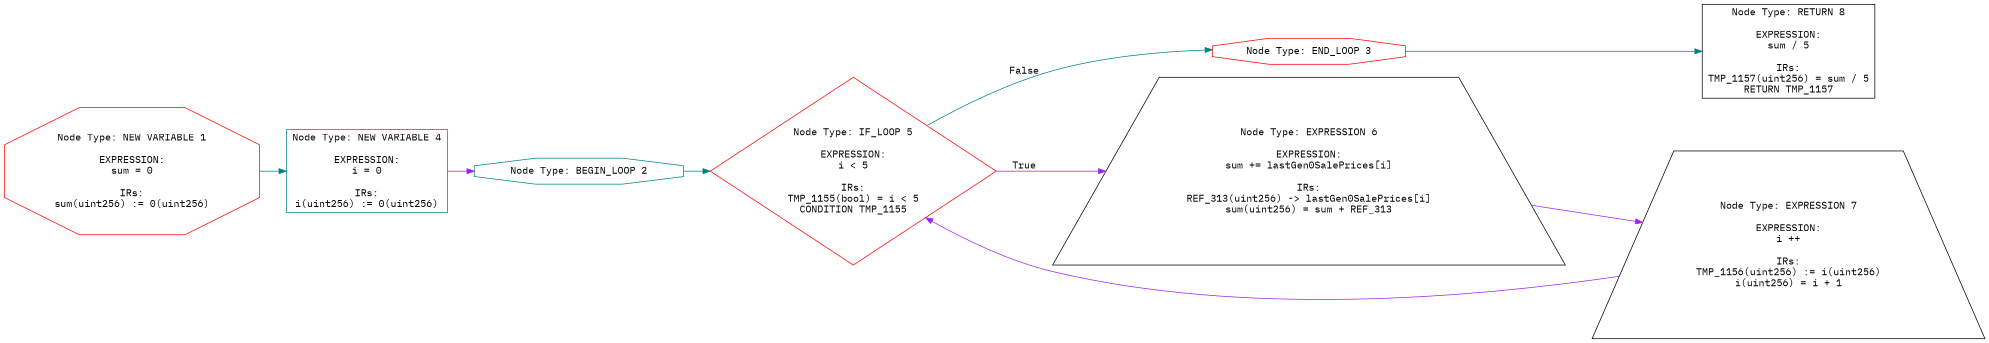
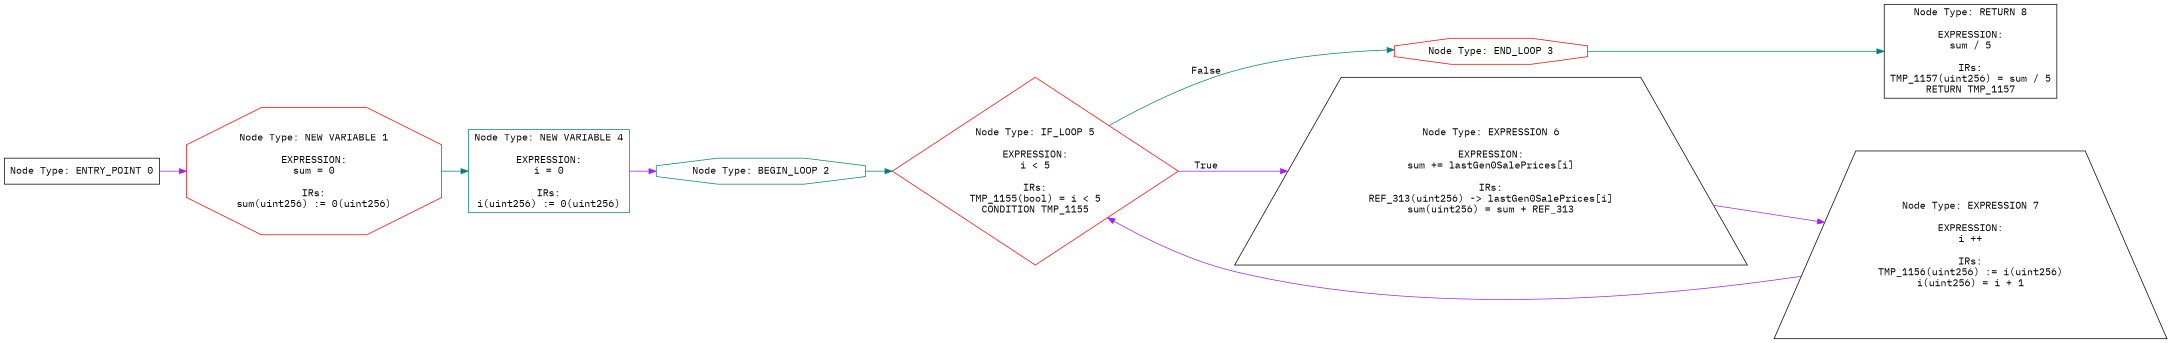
node "Node Type: ENTRY_POINT 0": added
